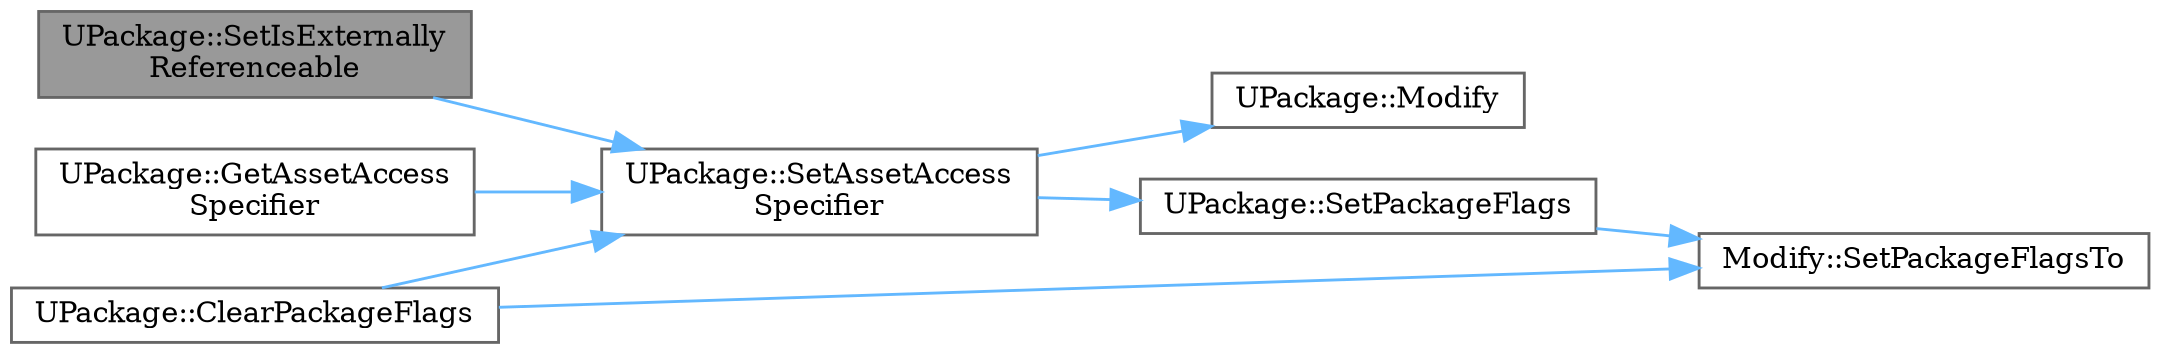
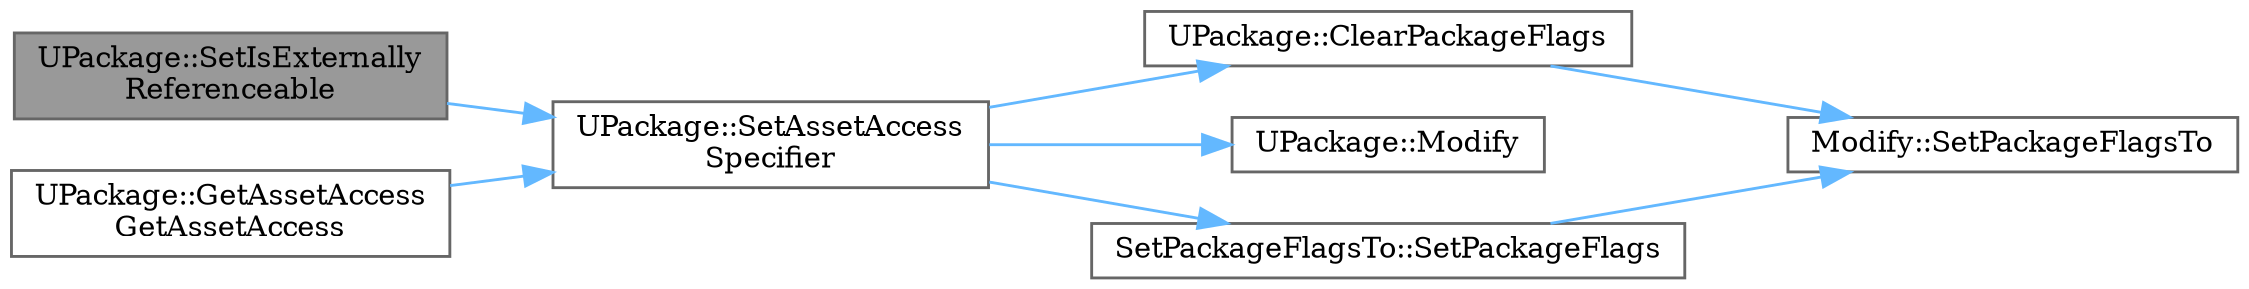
node "UPackage::GetAssetAccess Specifier": label "UPackage::GetAssetAccess Specifier" -> "UPackage::GetAssetAccess GetAssetAccess"
node "UPackage::SetPackageFlags": label "UPackage::SetPackageFlags" -> "SetPackageFlagsTo::SetPackageFlags"
edge "UPackage::ClearPackageFlags" -> "UPackage::SetAssetAccess Specifier": reversed
